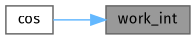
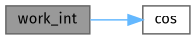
edge "cos" -> "work_int": reversed
